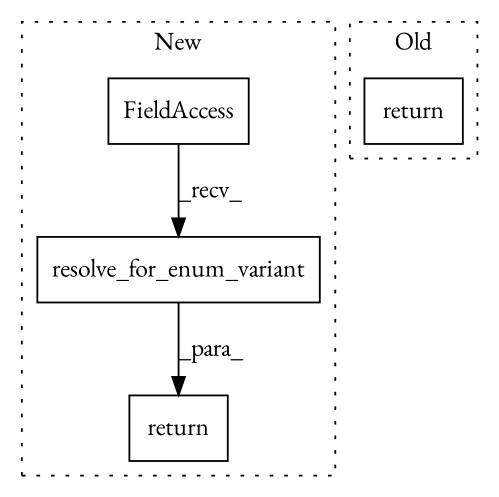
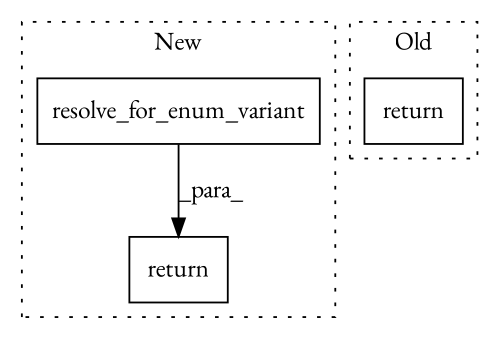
node "FieldAccess": removed
